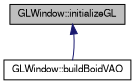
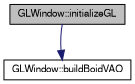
edge "GLWindow::buildBoidVAO" -> "GLWindow::initializeGL": reversed
